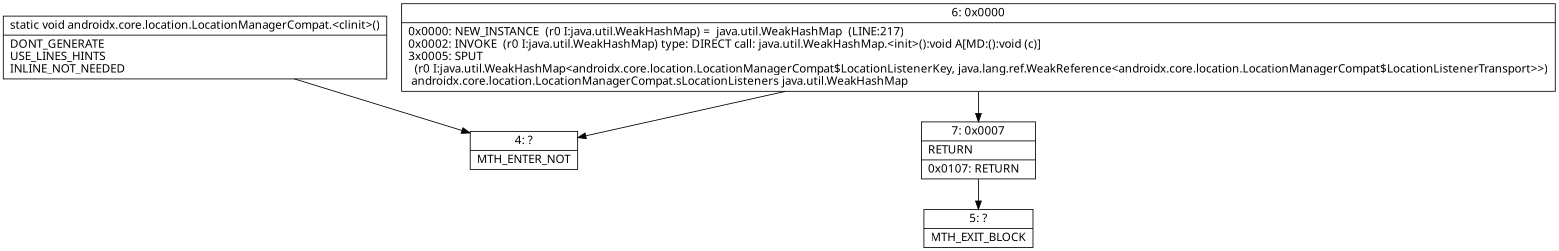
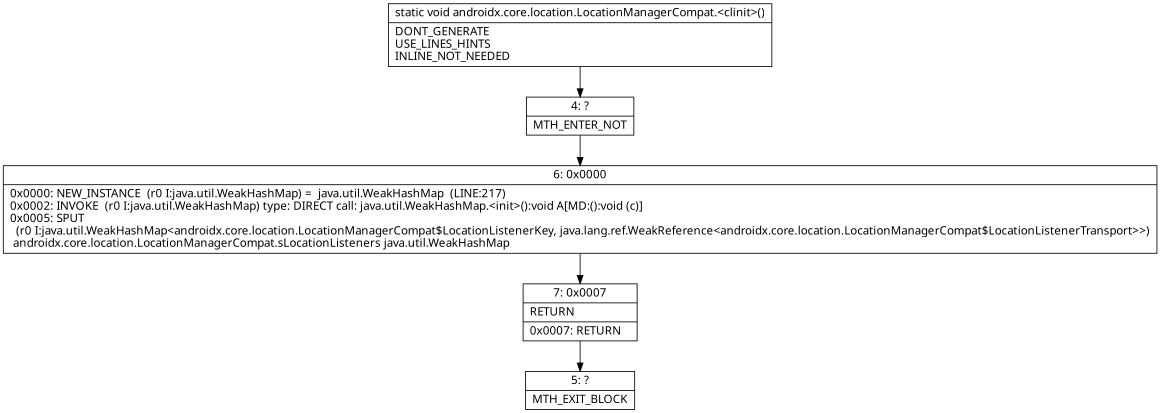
node "6: 0x0000": text "3x0005: SPUT" -> "0x0005: SPUT"
edge "6: 0x0000" -> "4: ?": reversed
node "7: 0x0007": text "0x0107: RETURN" -> "0x0007: RETURN"
